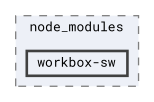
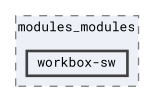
cluster "node_modules": label "node_modules" -> "modules_modules"
